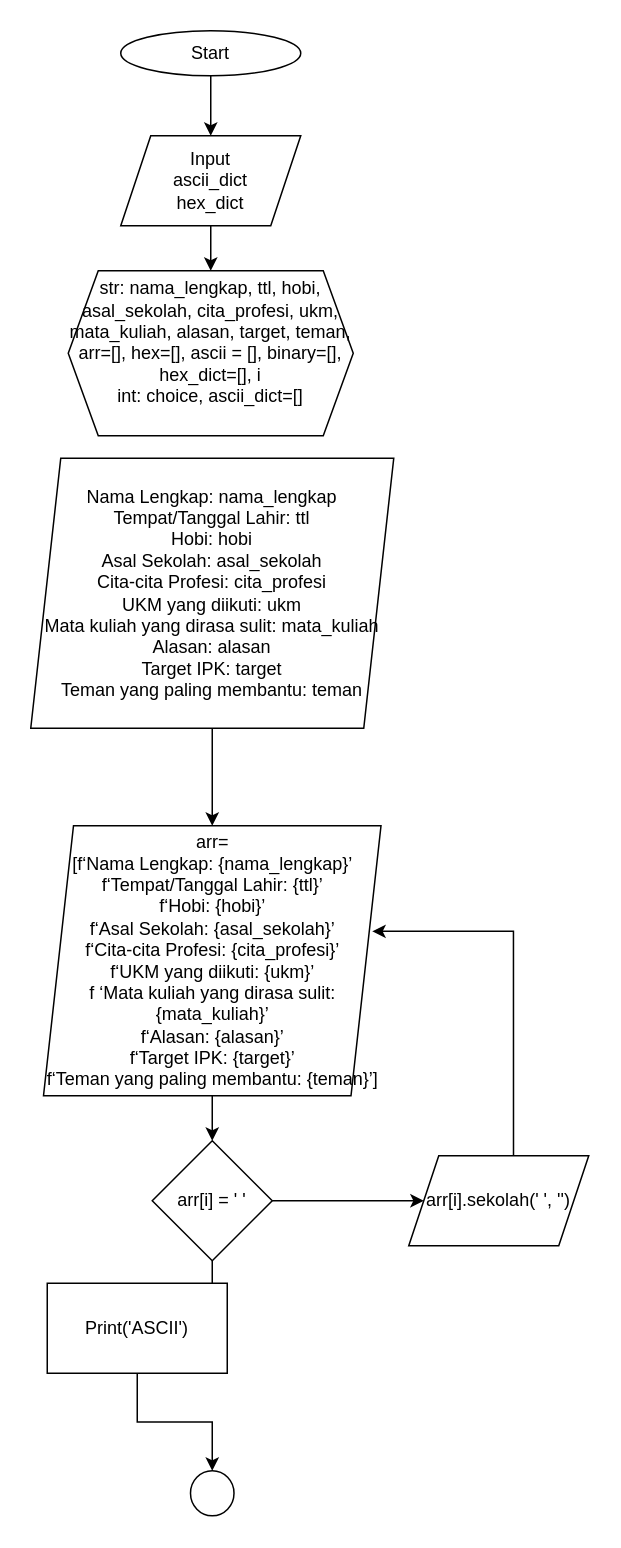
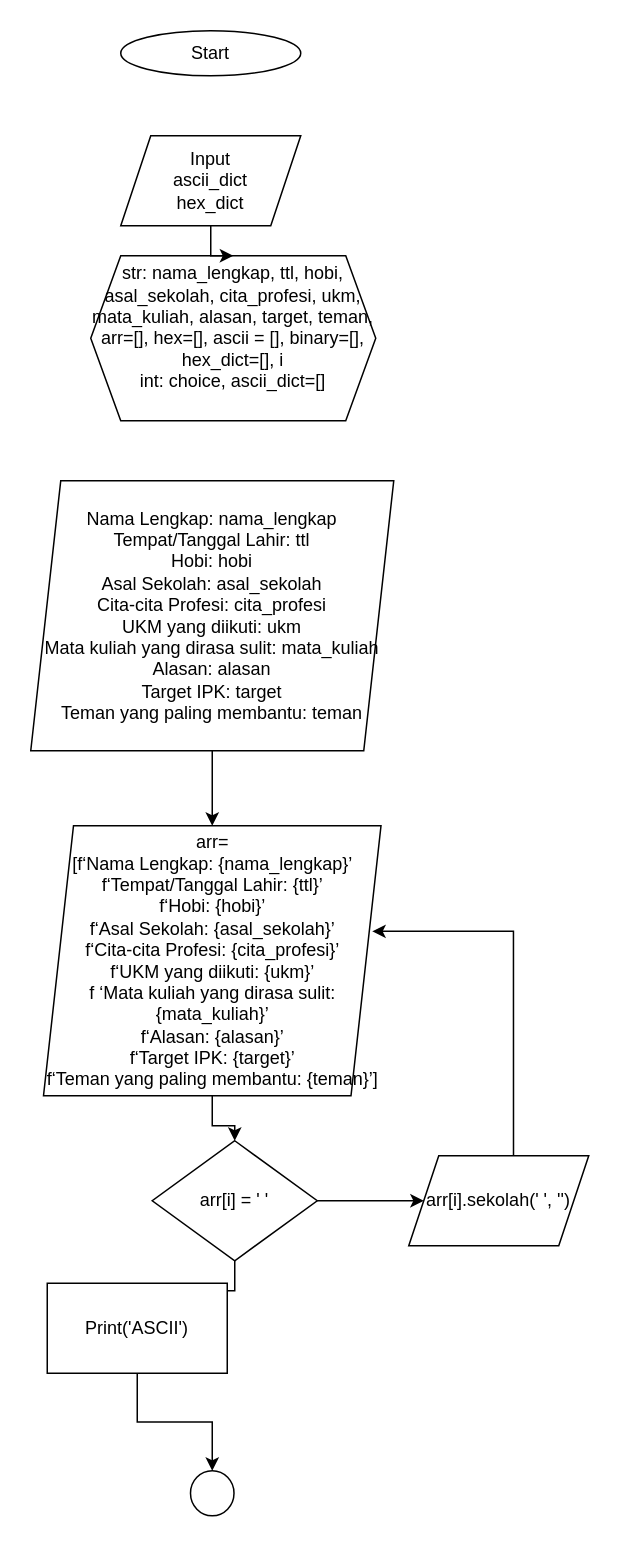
edge "Start" -> "Input ascii_dict hex_dict": removed
node "str: nama_lengkap, ttl, hobi, asal_sekolah, cita_profesi, ukm, mata_kuliah, alasan, target, teman, arr=[], hex=[], ascii = [], binary=[], hex_dict=[], i int: choice, ascii_dict=[]": moved (211, 353) -> (233, 338)
node "Nama Lengkap: nama_lengkap Tempat/Tanggal Lahir: ttl Hobi: hobi Asal Sekolah: asal_sekolah Cita-cita Profesi: cita_profesi UKM yang diikuti: ukm Mata kuliah yang dirasa sulit: mata_kuliah Alasan: alasan Target IPK: target Teman yang paling membantu: teman": moved (212, 593) -> (212, 616)
node "arr[i] = ' '": size 120x120 -> 165x120
